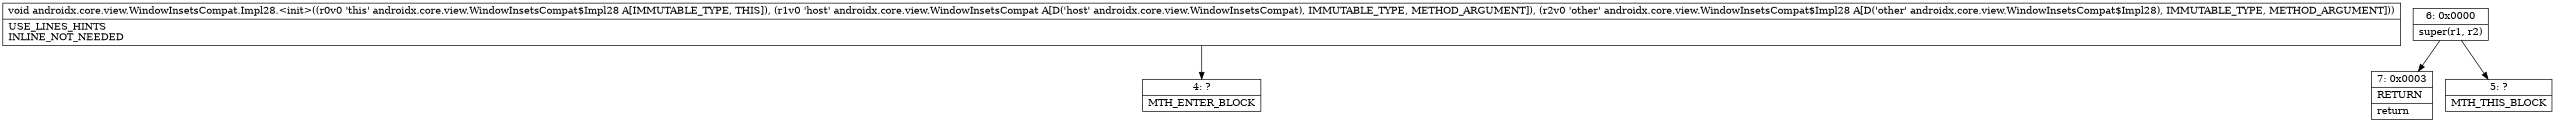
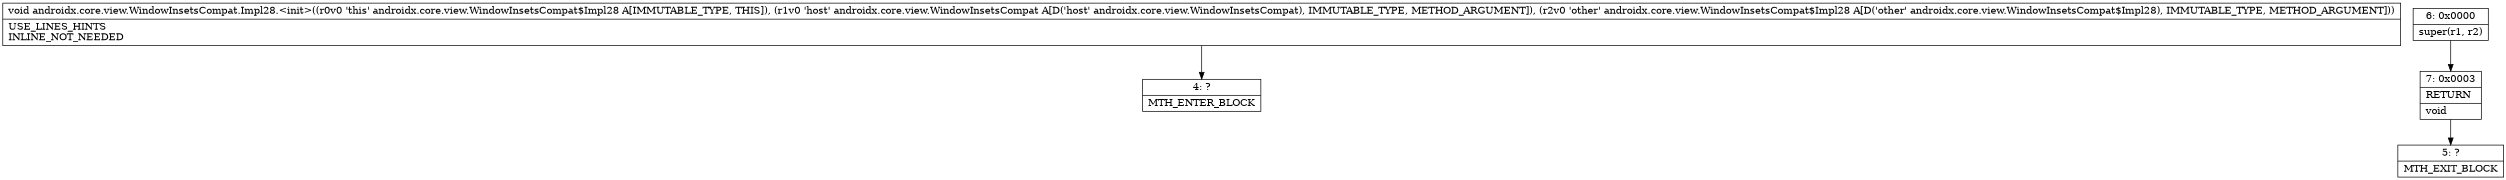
edge "6: 0x0000" -> "5: ?": now "7: 0x0003" -> "5: ?"
node "5: ?": text "MTH_THIS_BLOCK" -> "MTH_EXIT_BLOCK"
node "7: 0x0003": text "return" -> "void"
